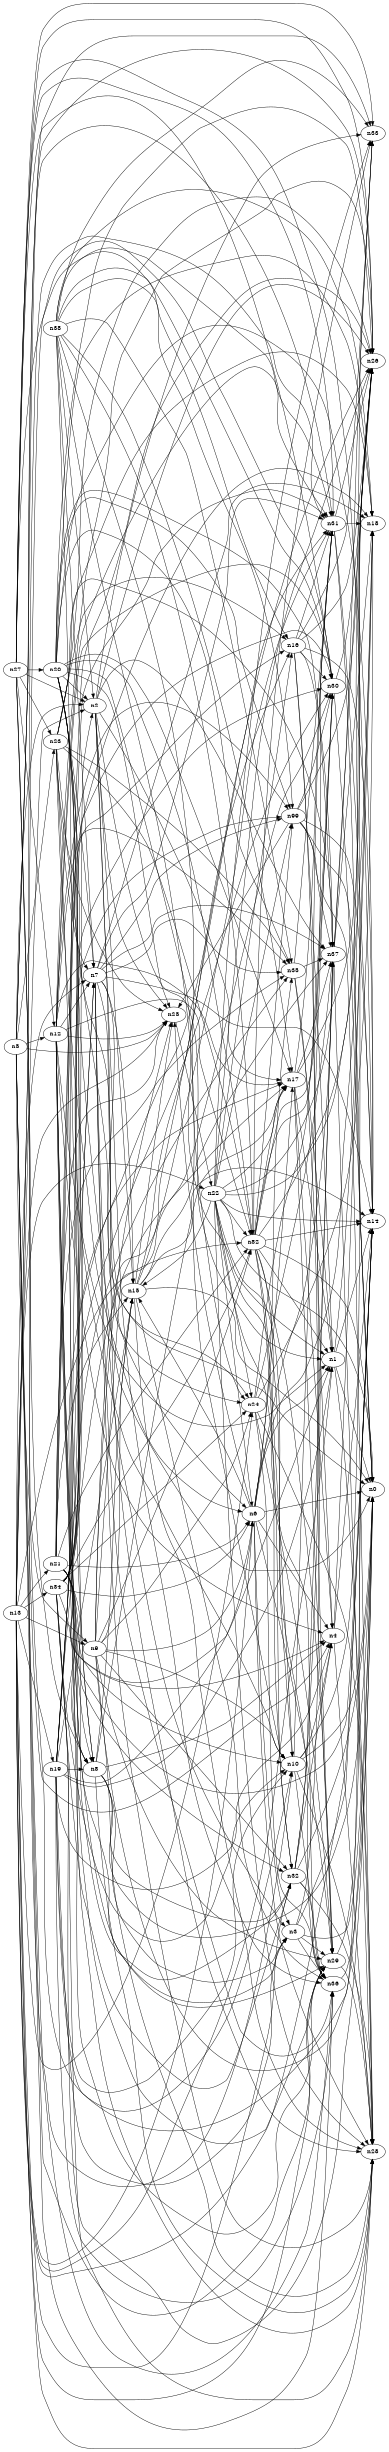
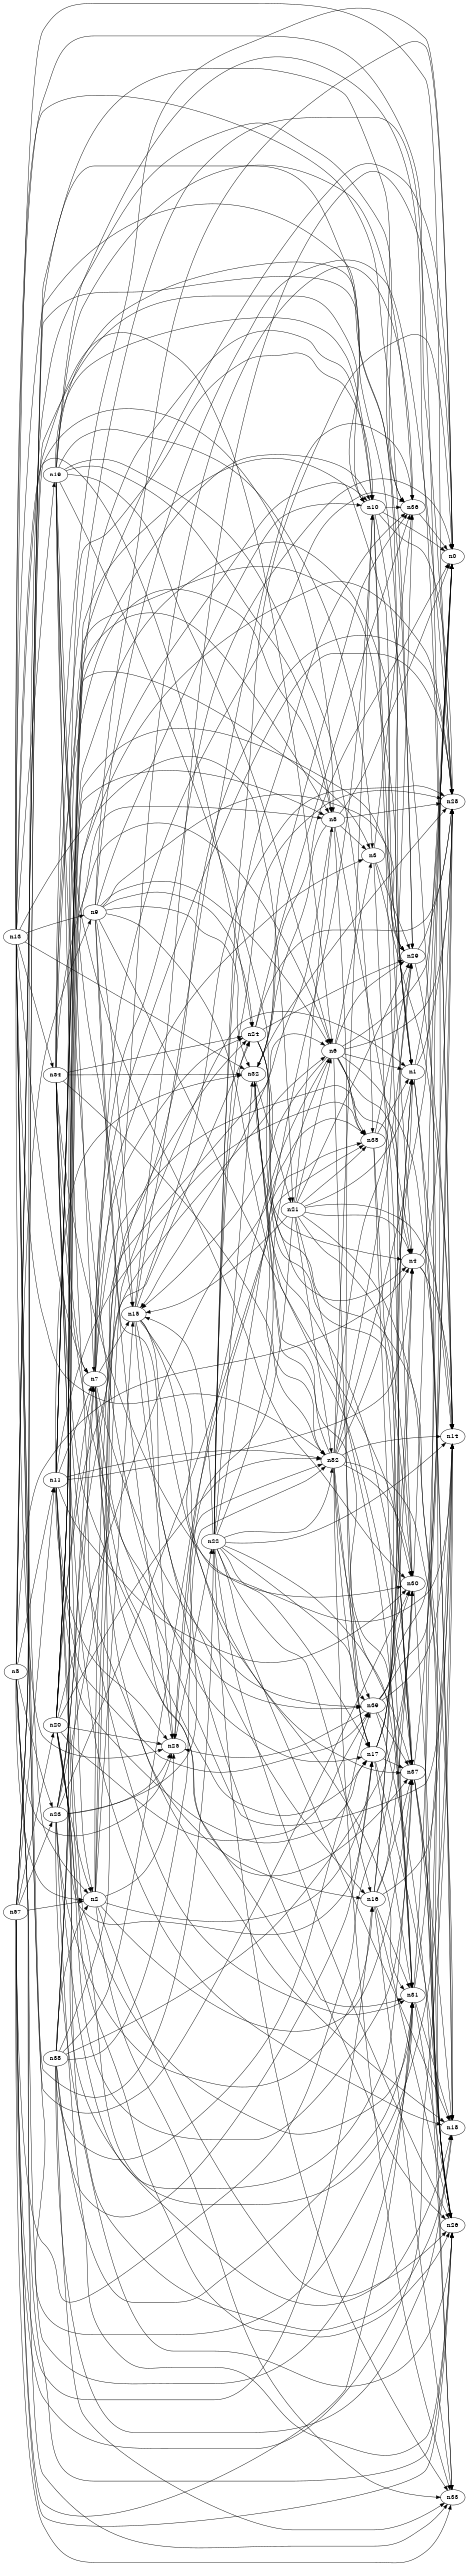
node "n27": label "n27" -> "n57"
node "n99": label "n99" -> "n39"
node "n12": label "n12" -> "n11"
edge "n3" -> "n0": removed
edge "n21" -> "n32": reversed
